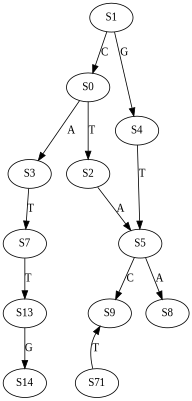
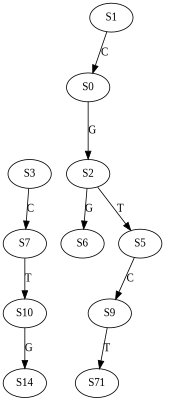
edge "S0" -> "S3": removed, label "A"
edge "S0" -> "S2": label "T" -> "G"
node "S4": removed
edge "S3" -> "S7": label "T" -> "C"
edge "S2" -> "S5": label "A" -> "T"
node "S6": added
node "S13": label "S13" -> "S10"
node "S8": removed
edge "S71" -> "S9": reversed
